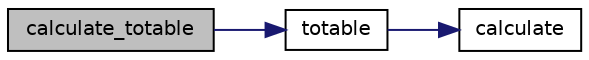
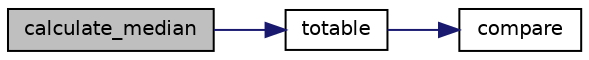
node "calculate_totable": label "calculate_totable" -> "calculate_median"
node "calculate": label "calculate" -> "compare"
